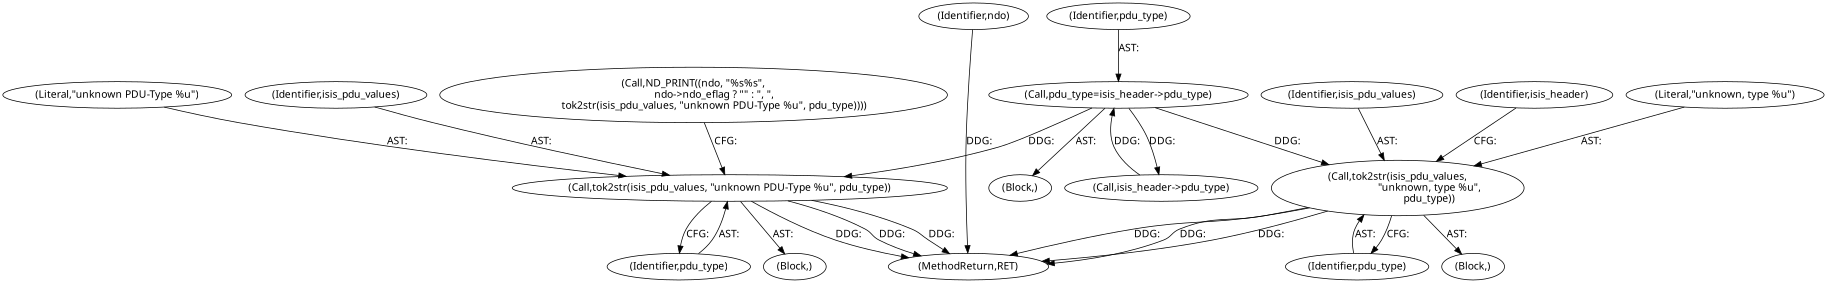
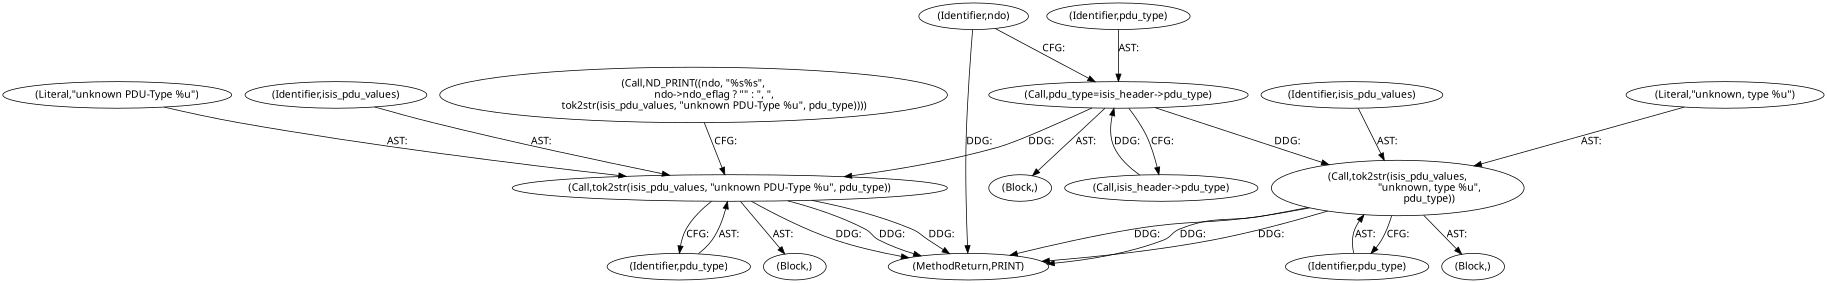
edge "(Identifier,ndo)" -> "(Call,pdu_type=isis_header->pdu_type)": added, label "CFG:"
node "(Identifier,isis_header)": removed
edge "(Call,pdu_type=isis_header->pdu_type)" -> "(Call,isis_header->pdu_type)": label "DDG: " -> "CFG: "
node "(MethodReturn,RET)": label "(MethodReturn,RET)" -> "(MethodReturn,PRINT)"
